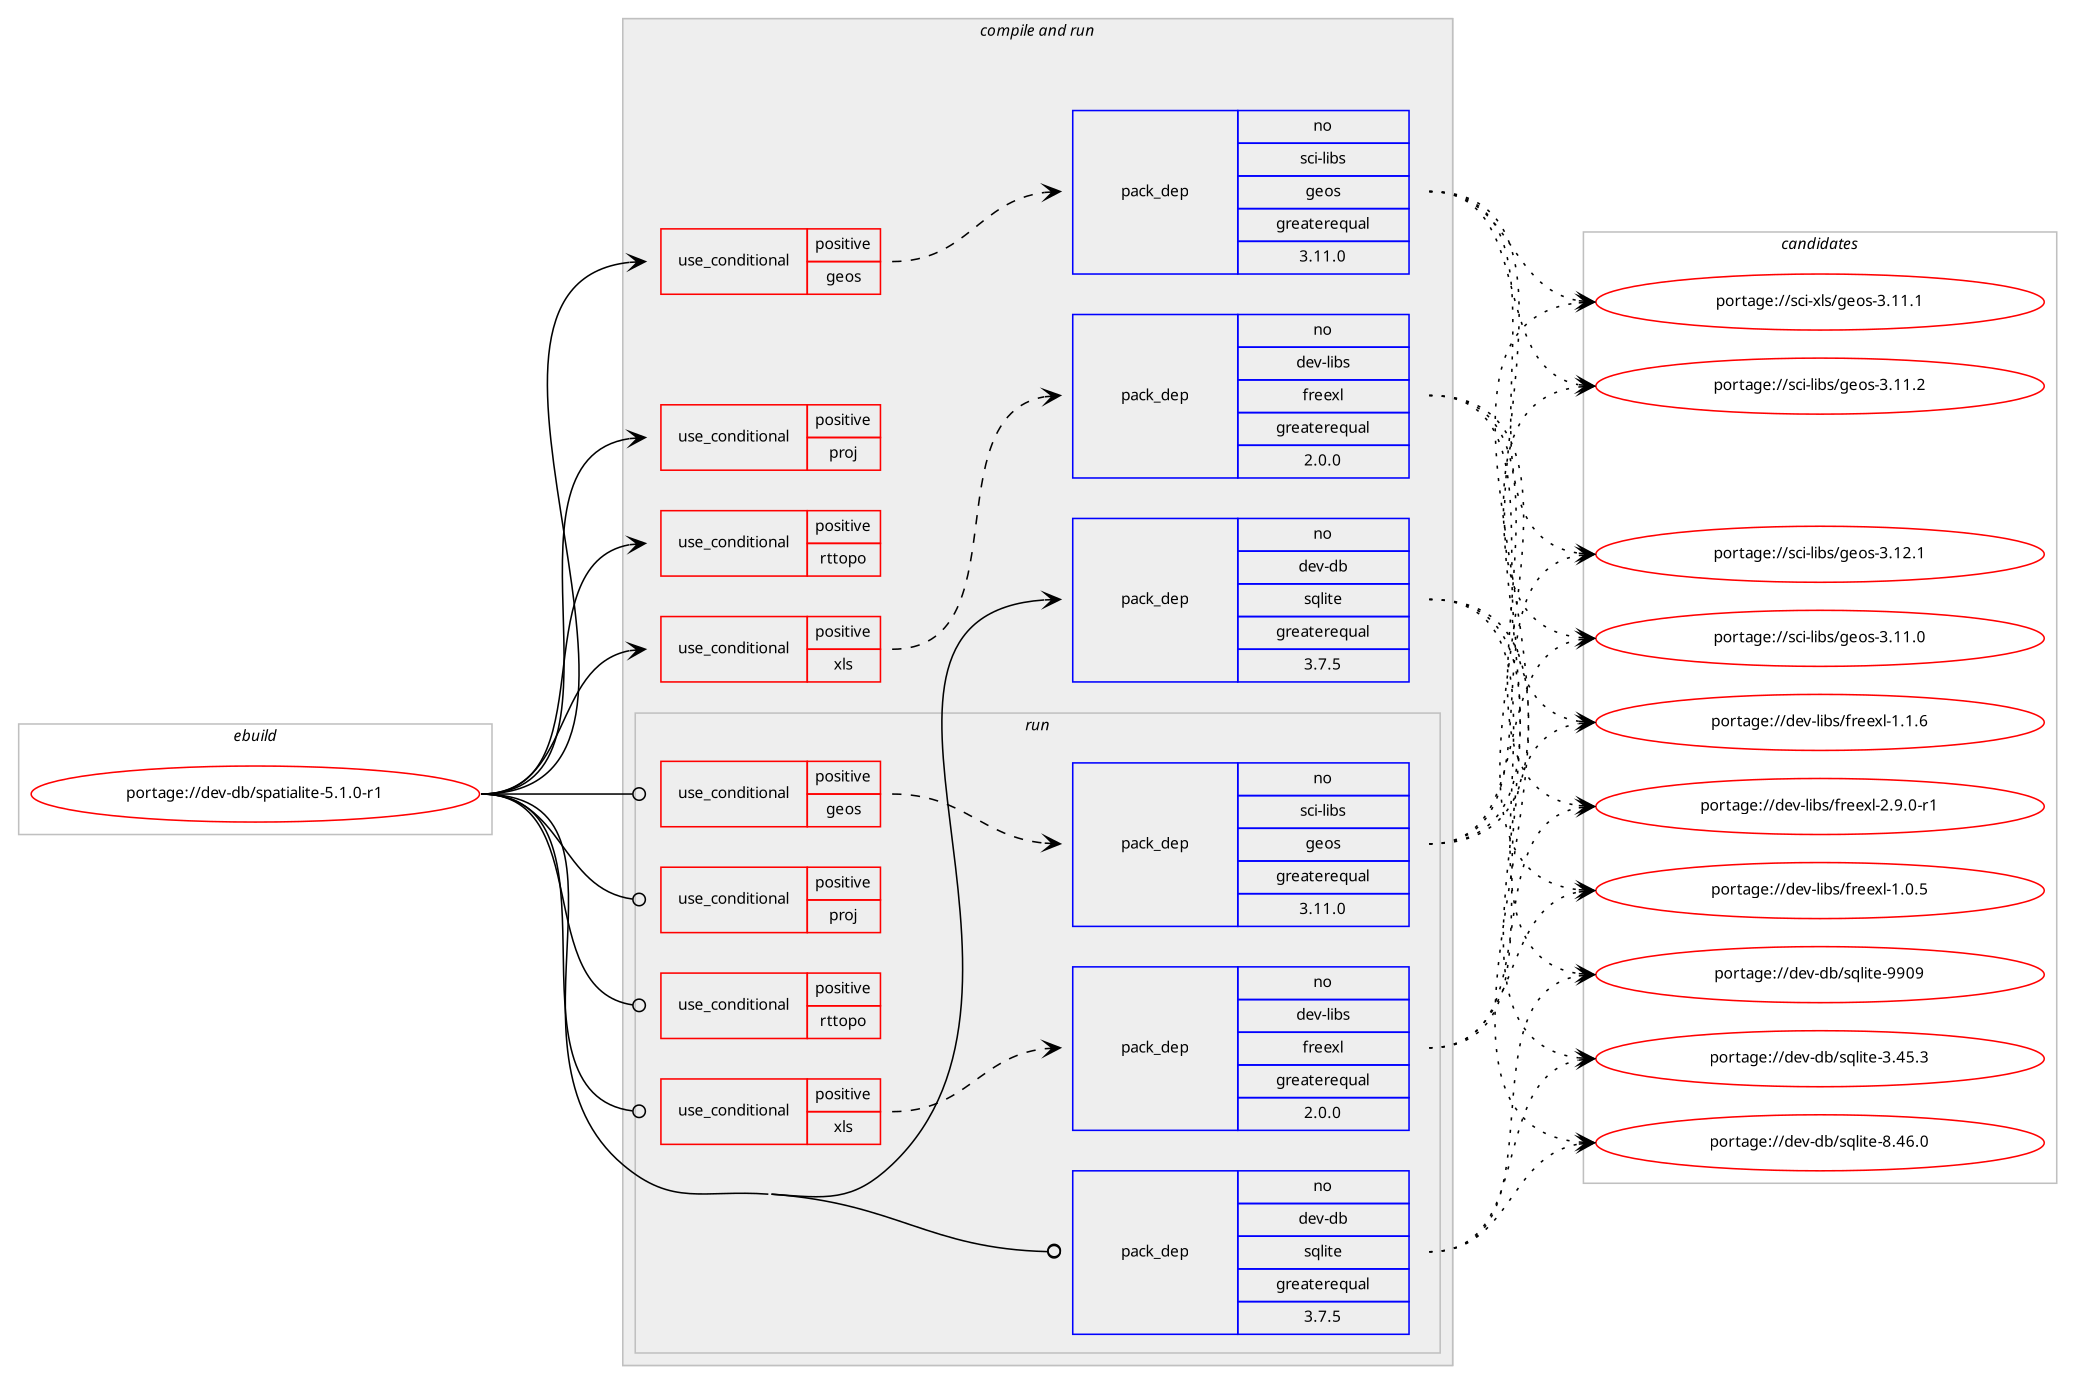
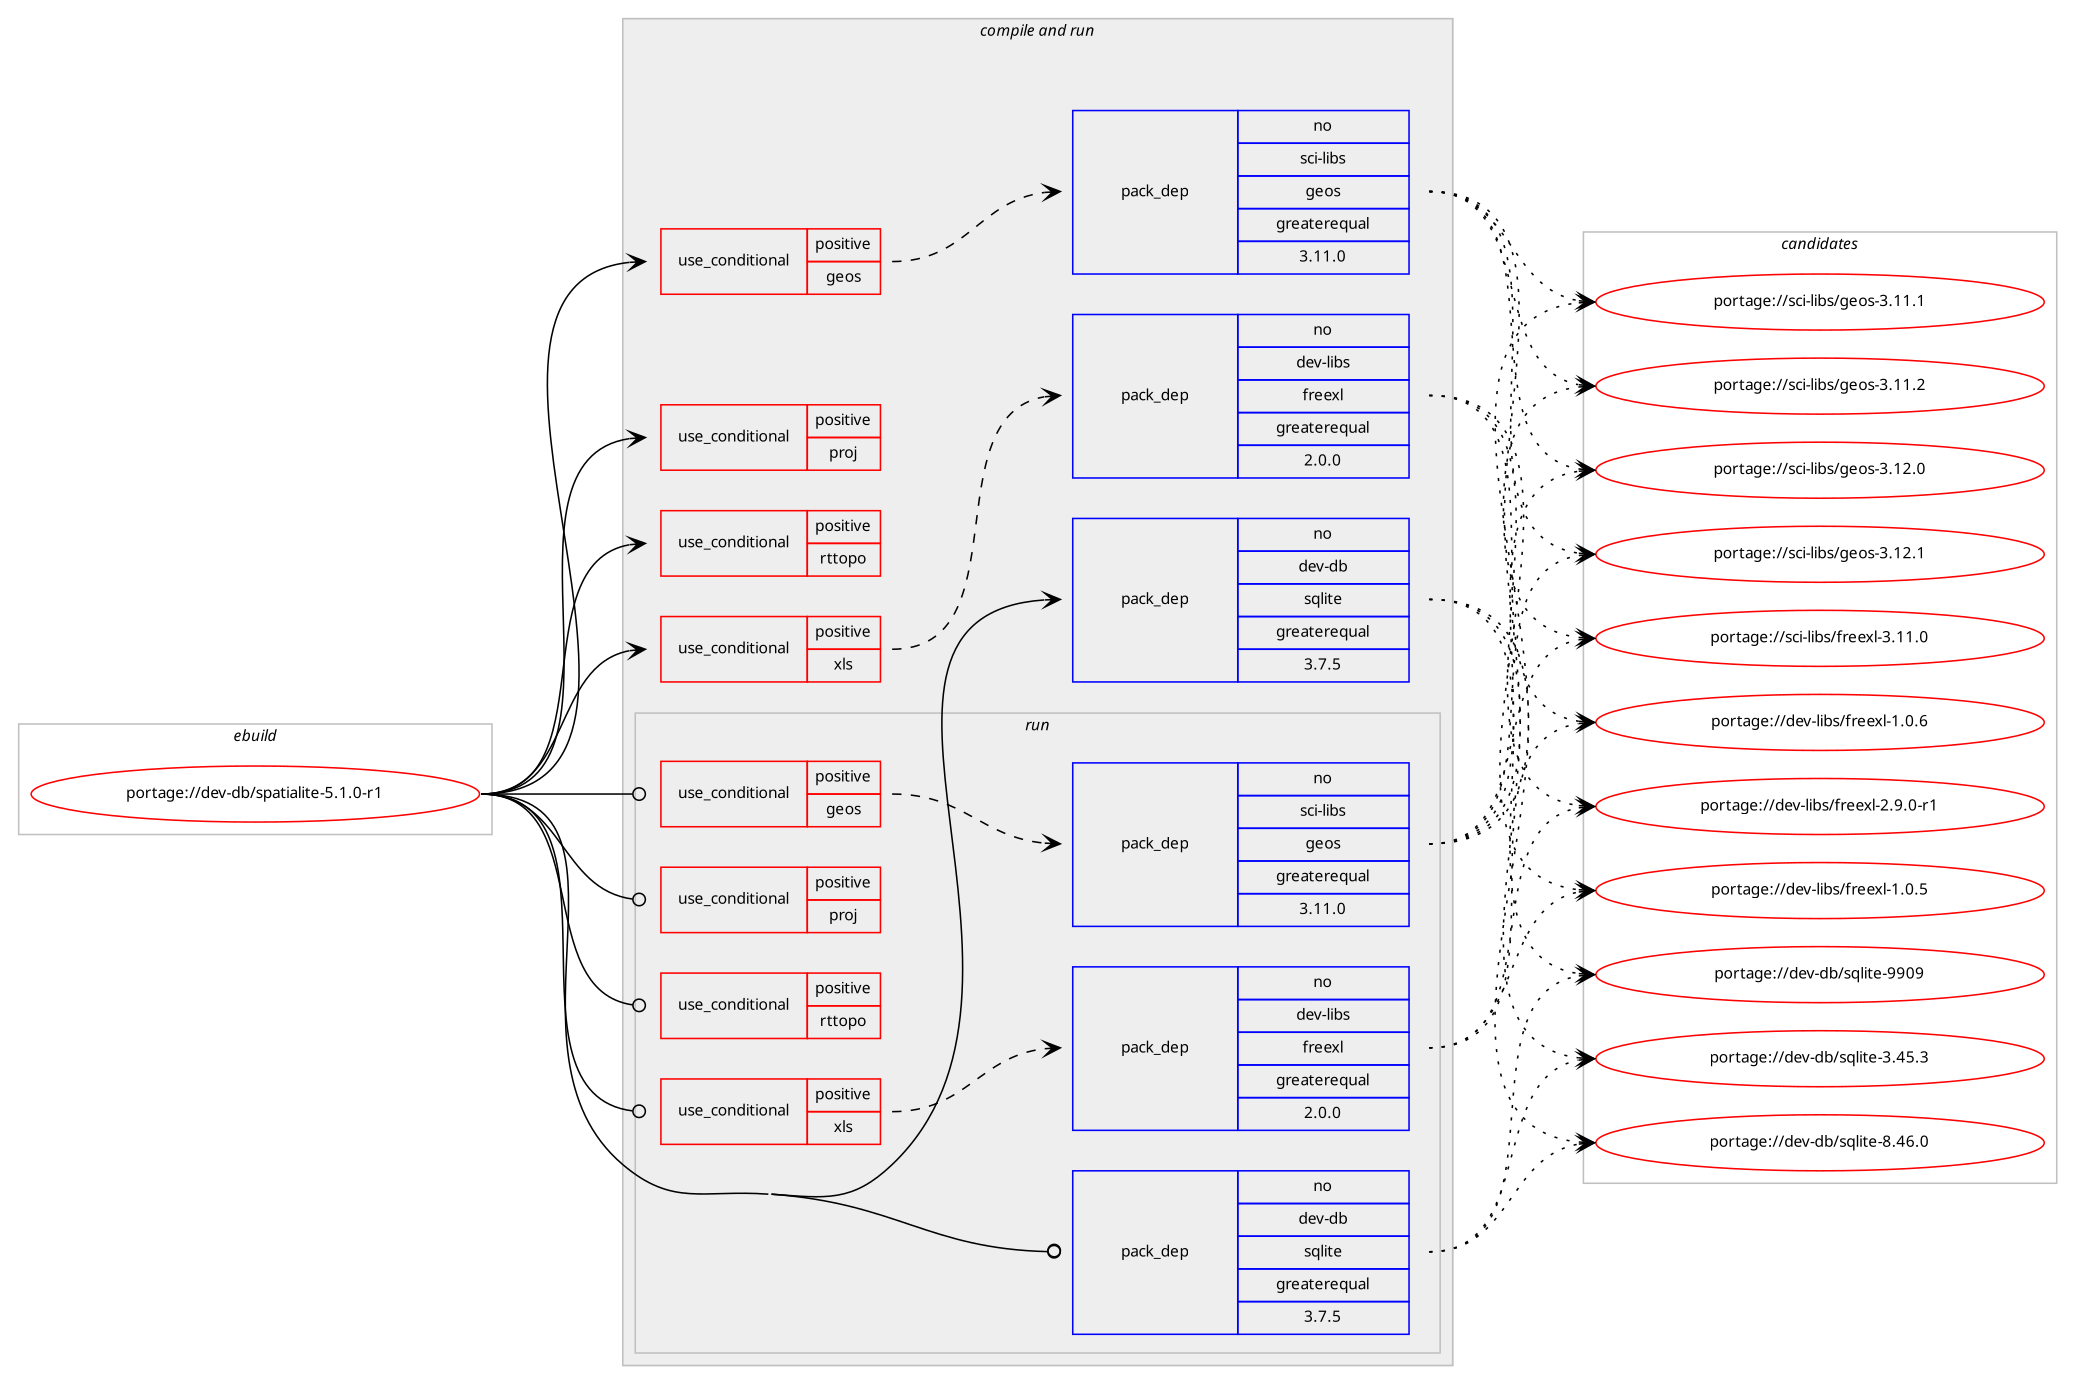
node "portage://sci-xls/geos-3.11.1": label "portage://sci-xls/geos-3.11.1" -> "portage://sci-libs/geos-3.11.1"
node "portage://sci-libs/geos-3.12.0": added
node "portage://sci-libs/geos-3.11.0": label "portage://sci-libs/geos-3.11.0" -> "portage://sci-libs/freexl-3.11.0"
node "portage://dev-libs/freexl-1.1.6": label "portage://dev-libs/freexl-1.1.6" -> "portage://dev-libs/freexl-1.0.6"
